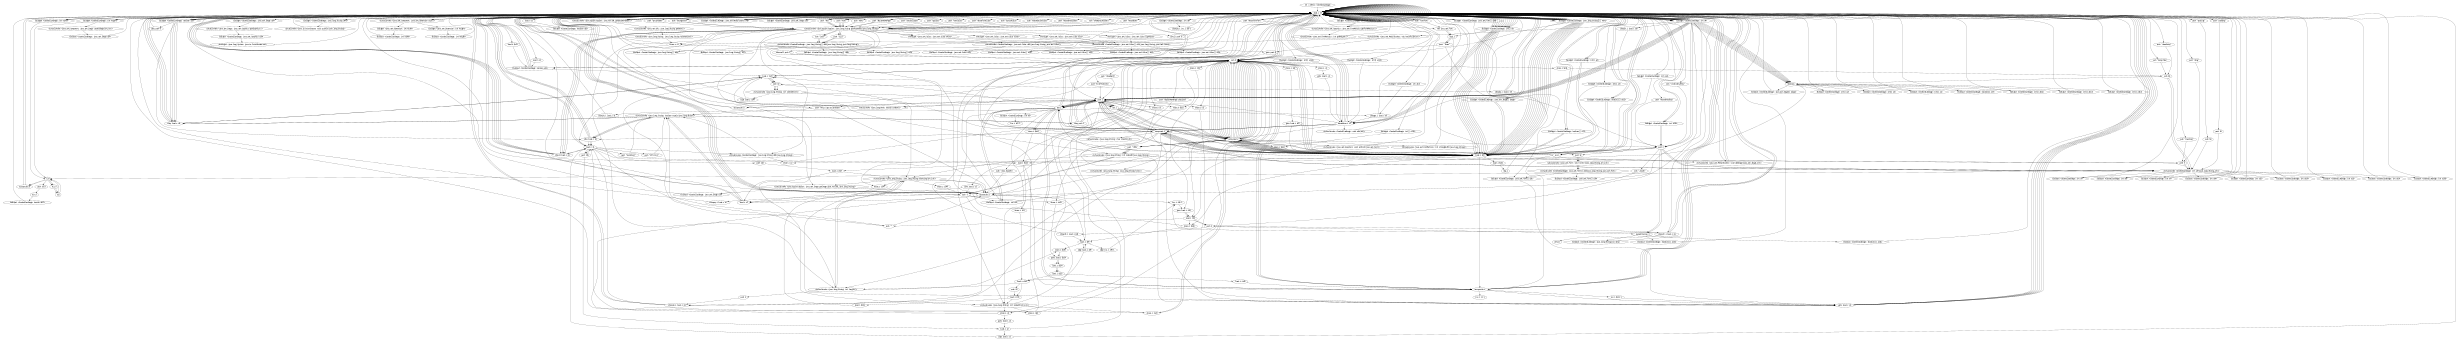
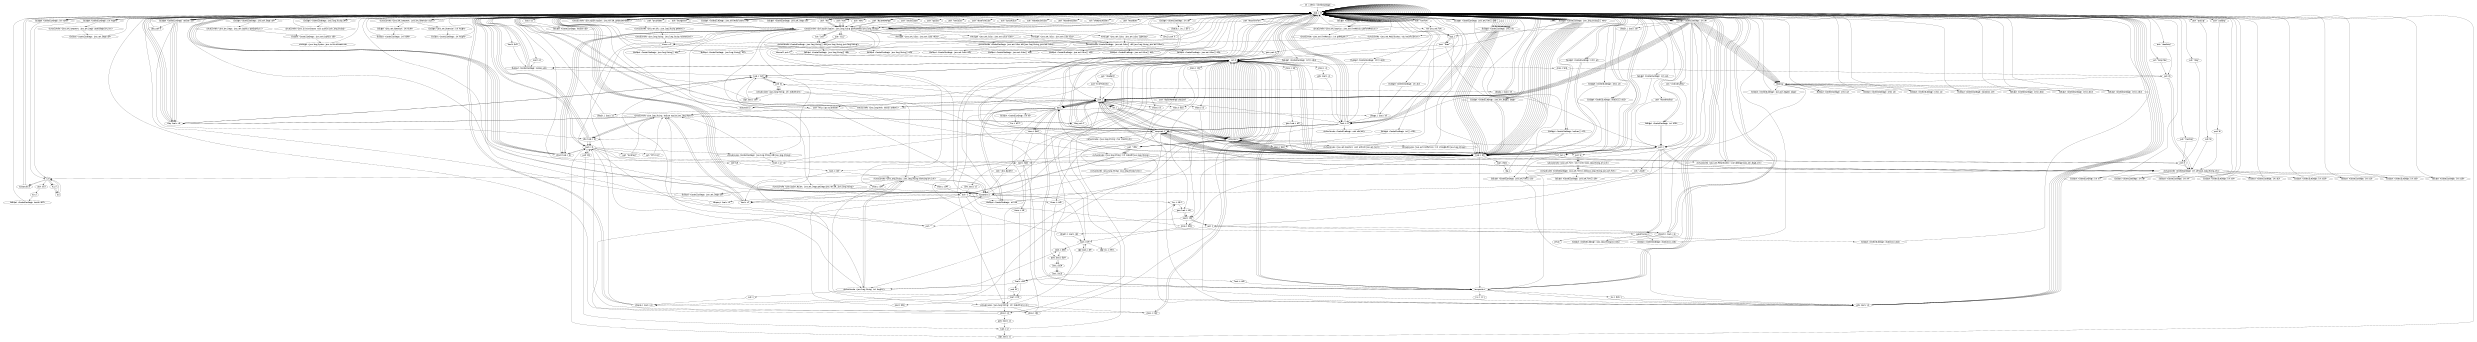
node "mouseDraw.i r1": label "mouseDraw.i r1" -> "load.i r1"
